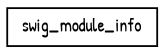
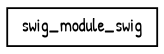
node "swig_module_info": label "swig_module_info" -> "swig_module_swig"
